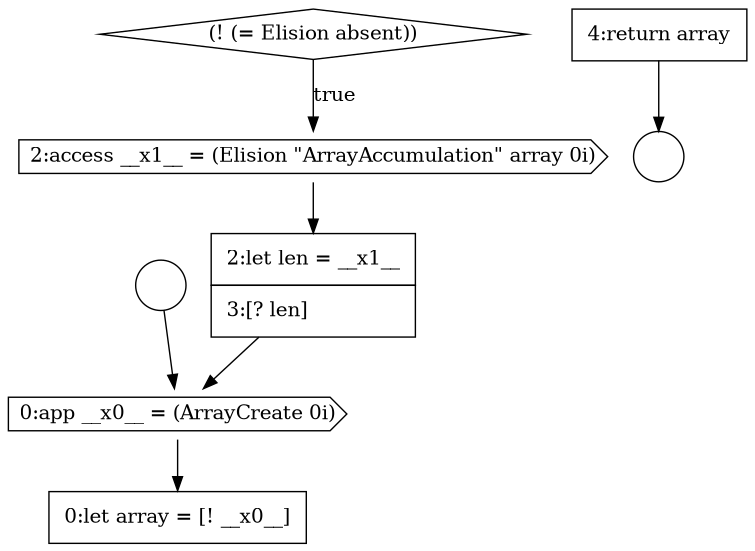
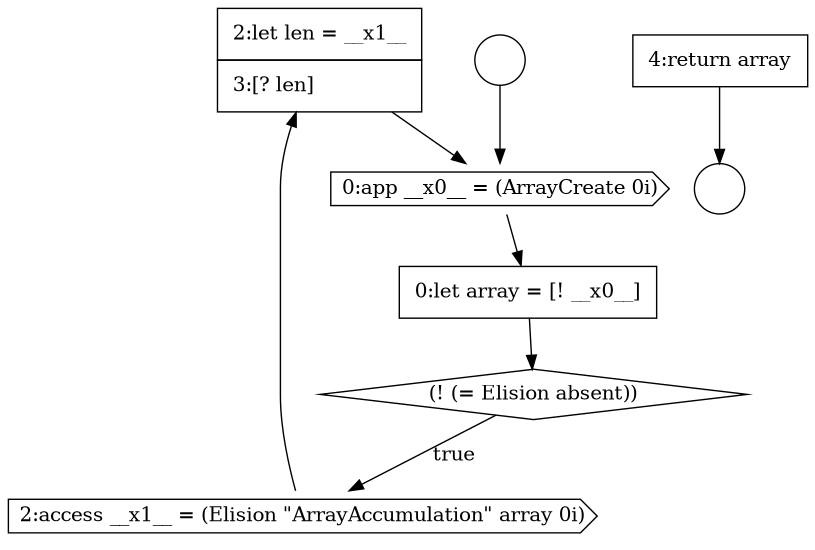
edge "0:let array = [! __x0__]" -> "(! (= Elision absent))": added
